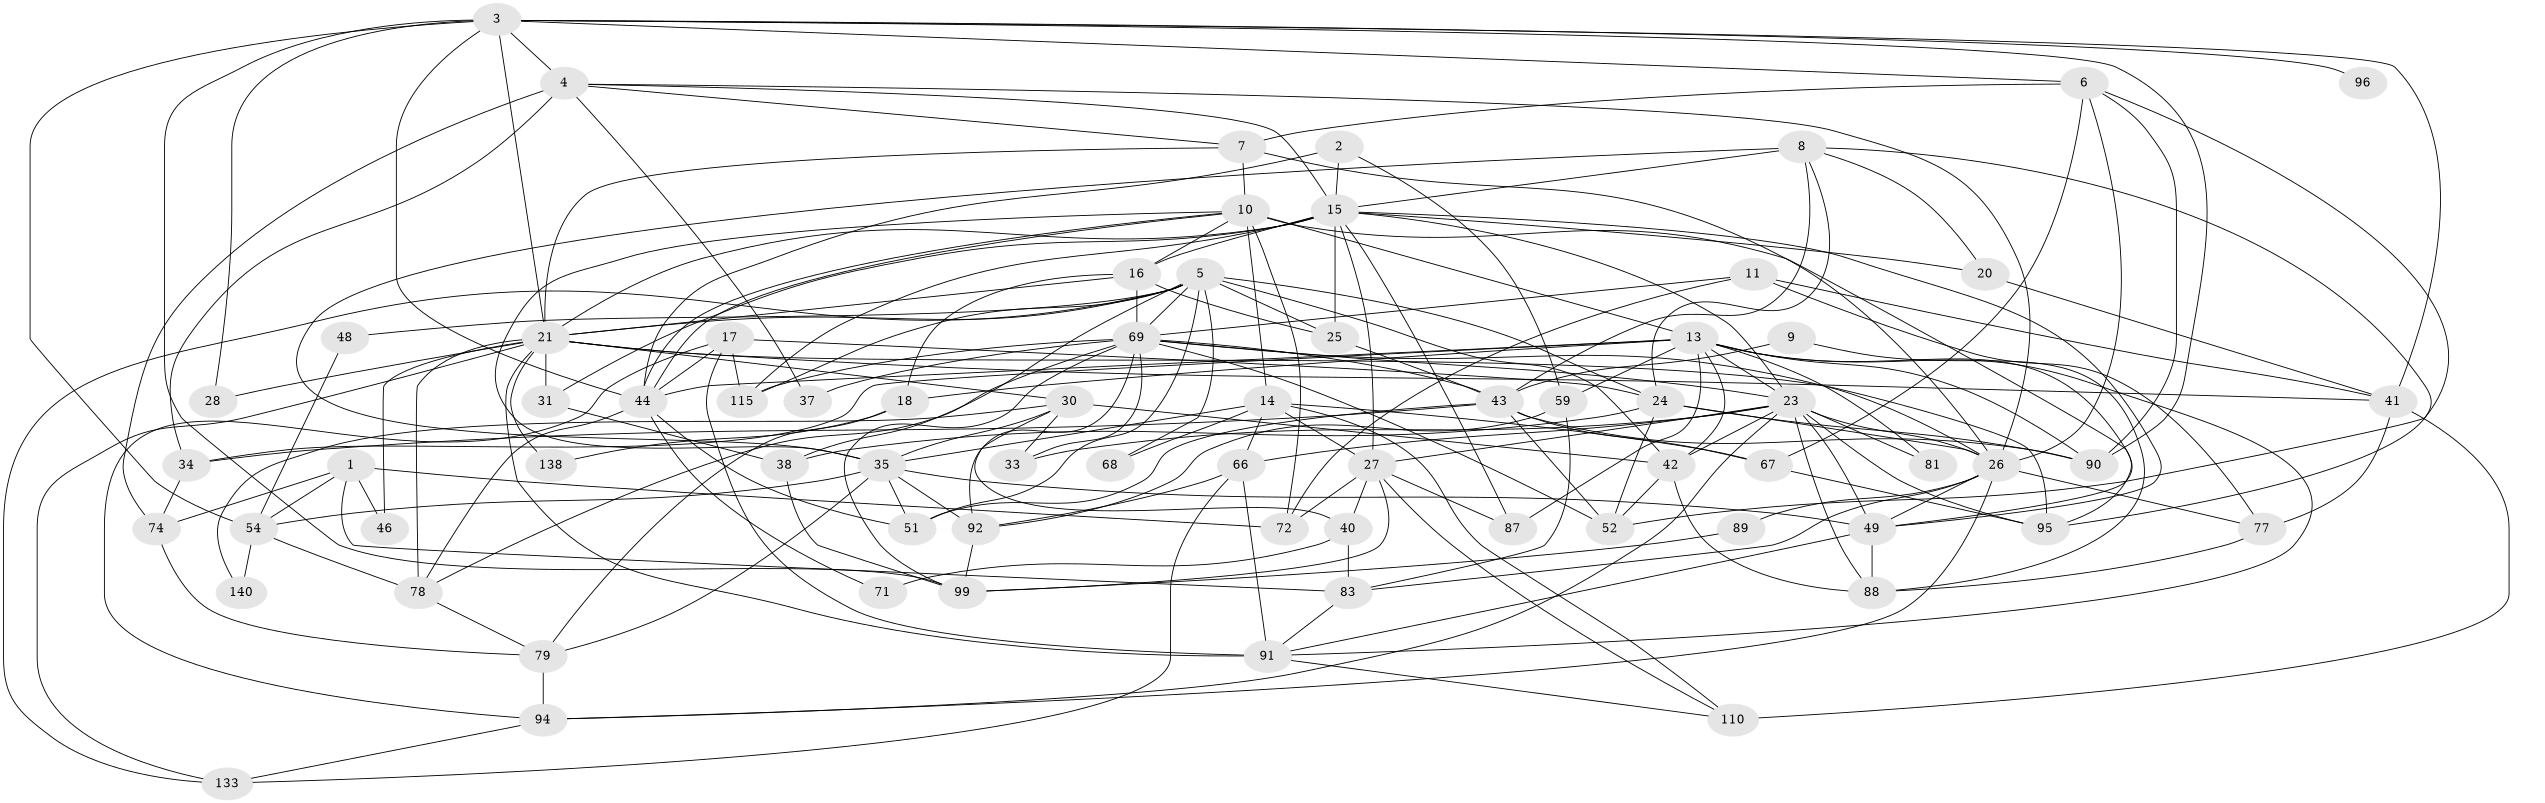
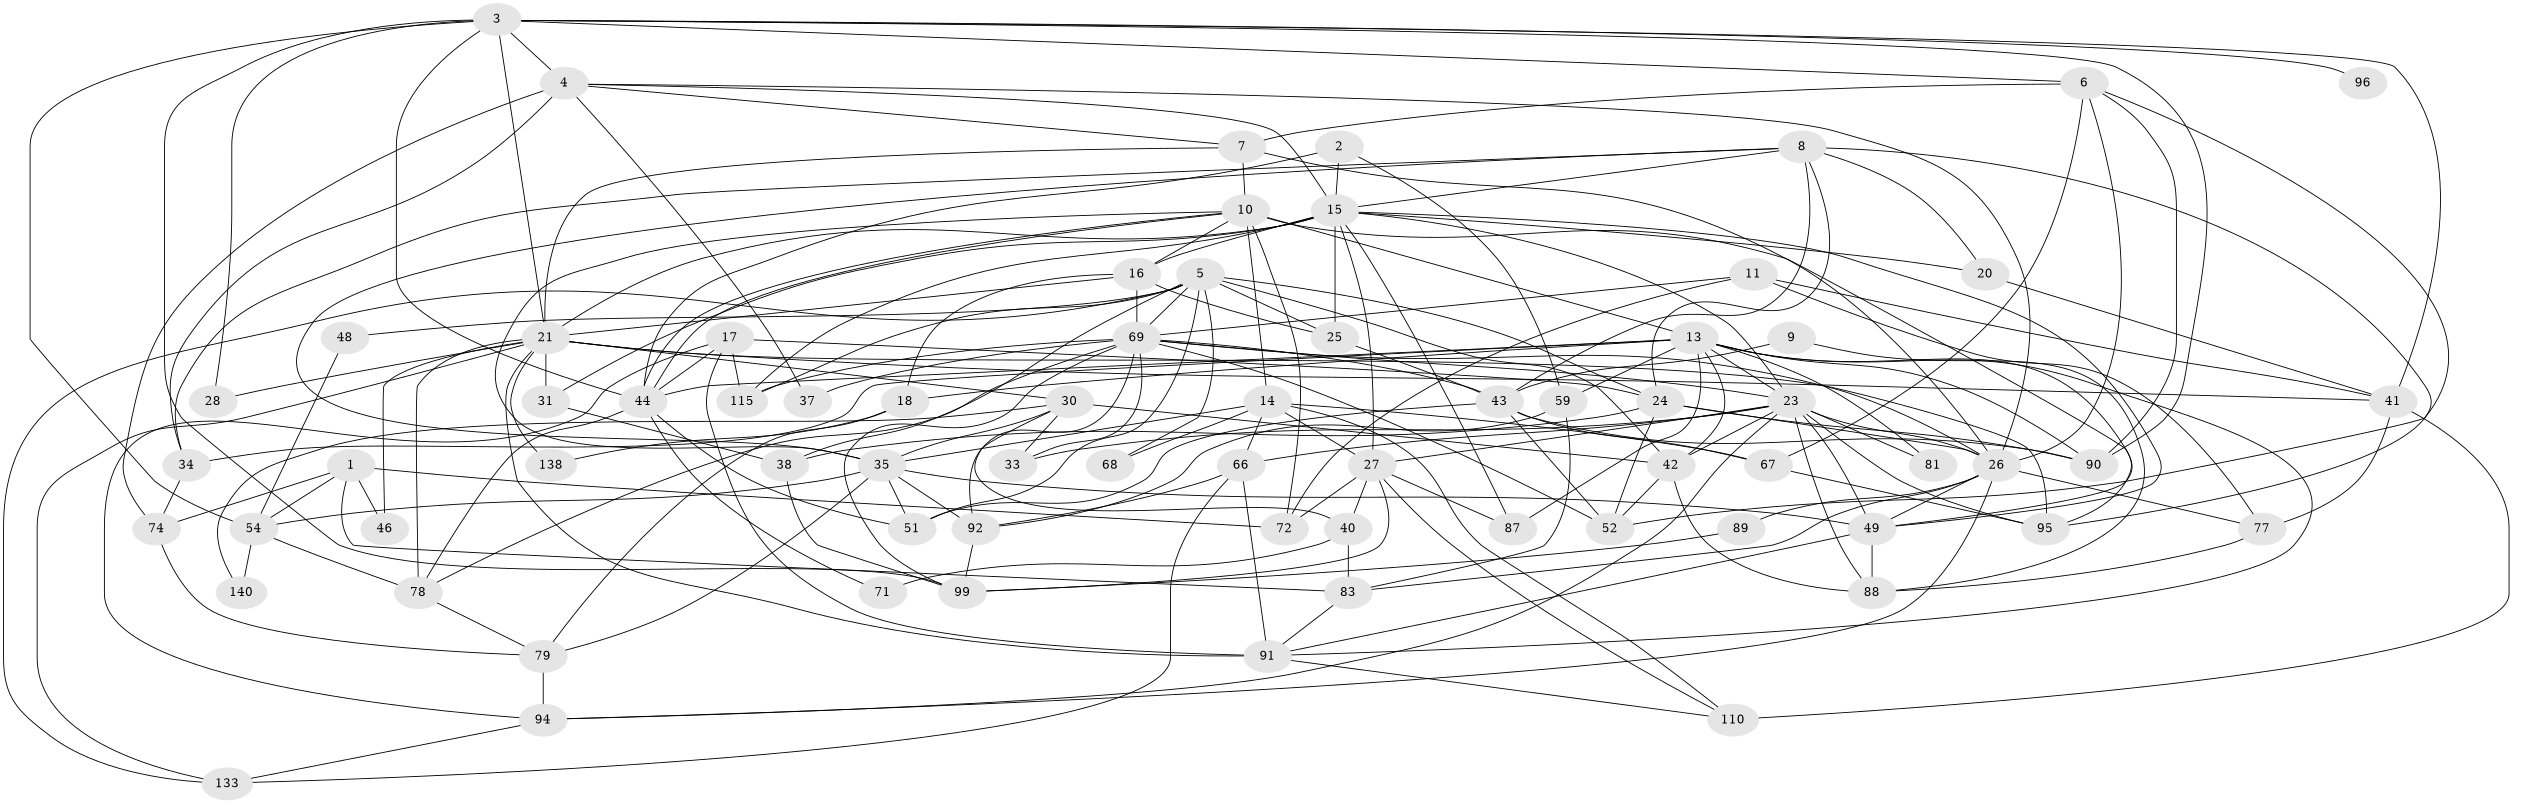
edge "5" -- "21": removed
edge "43" -- "34": now "8" -- "34"
